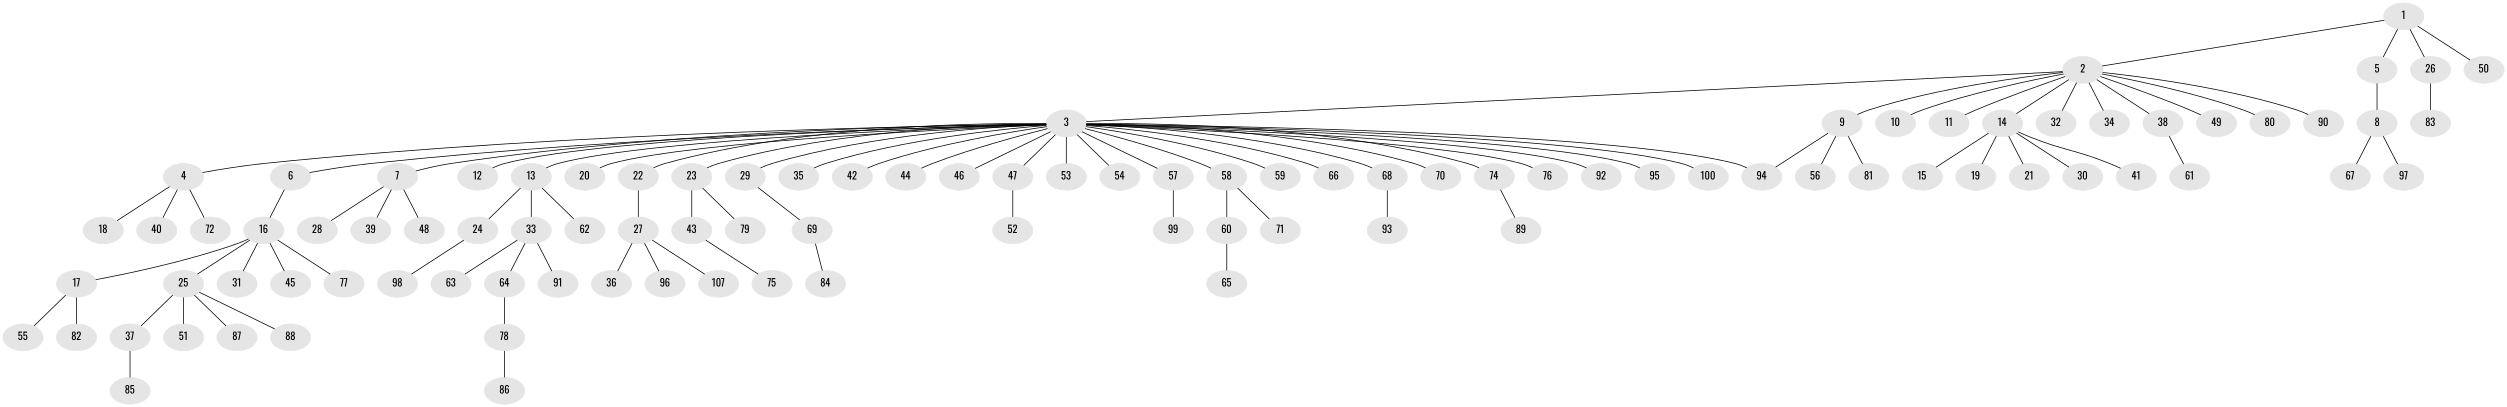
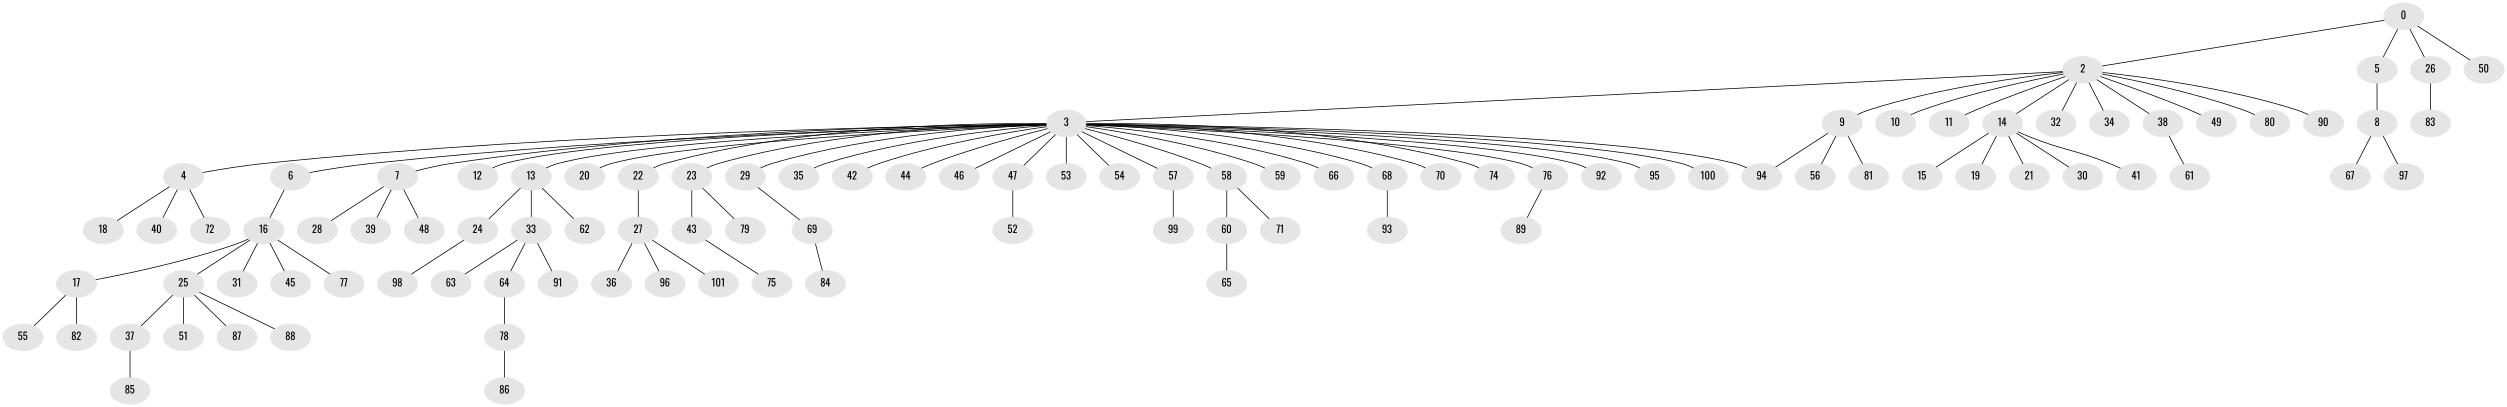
node "1": label "1" -> "0"
edge "74" -- "89": now "76" -- "89"
node "107": label "107" -> "101"
